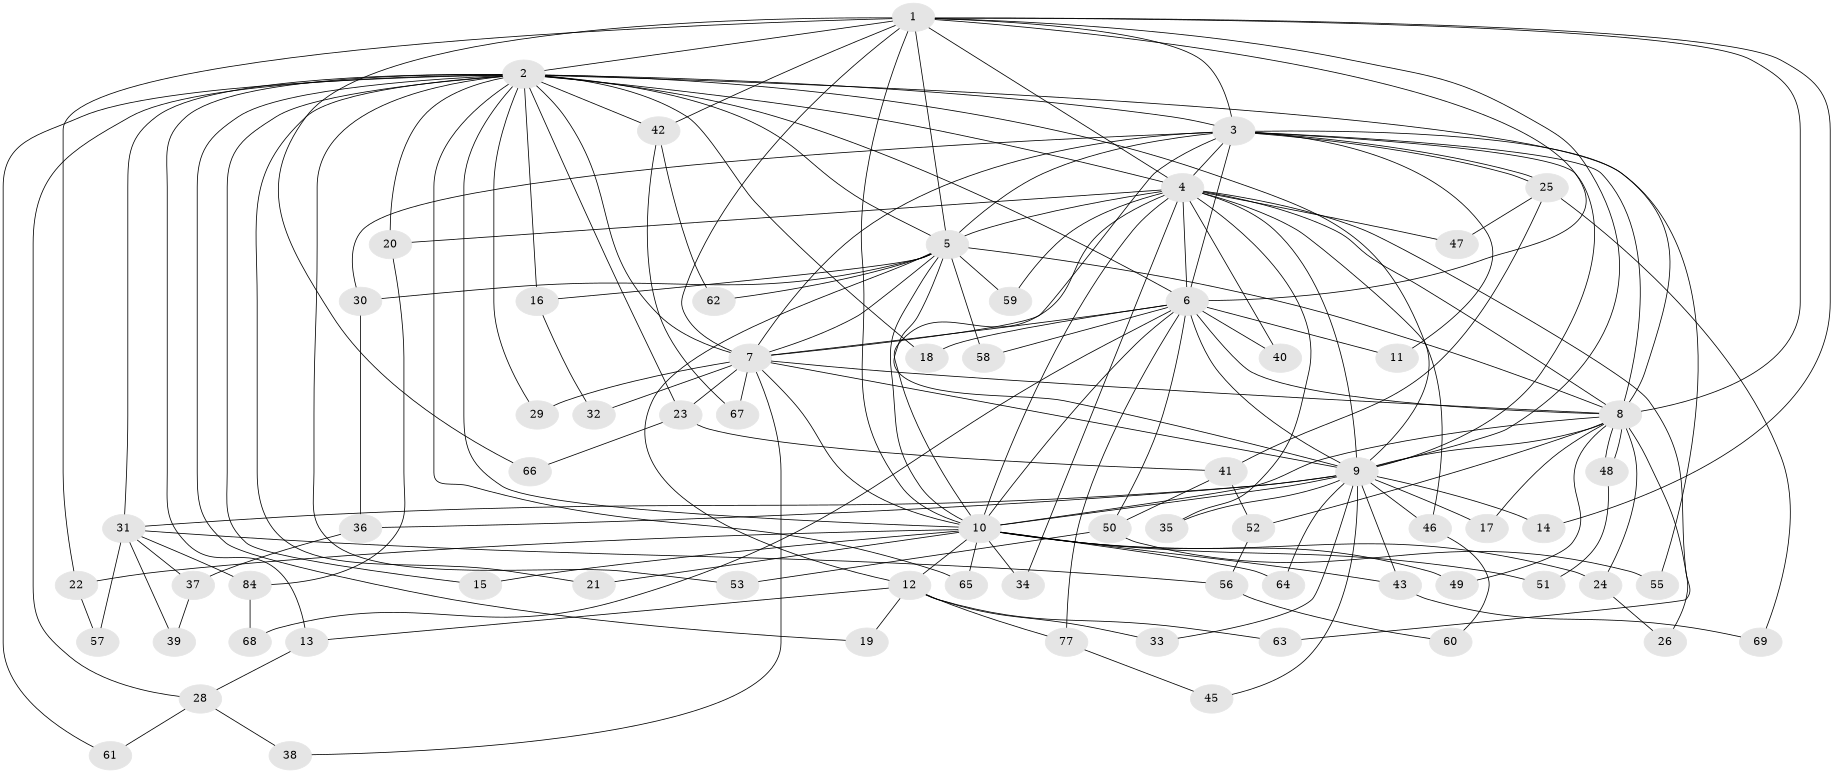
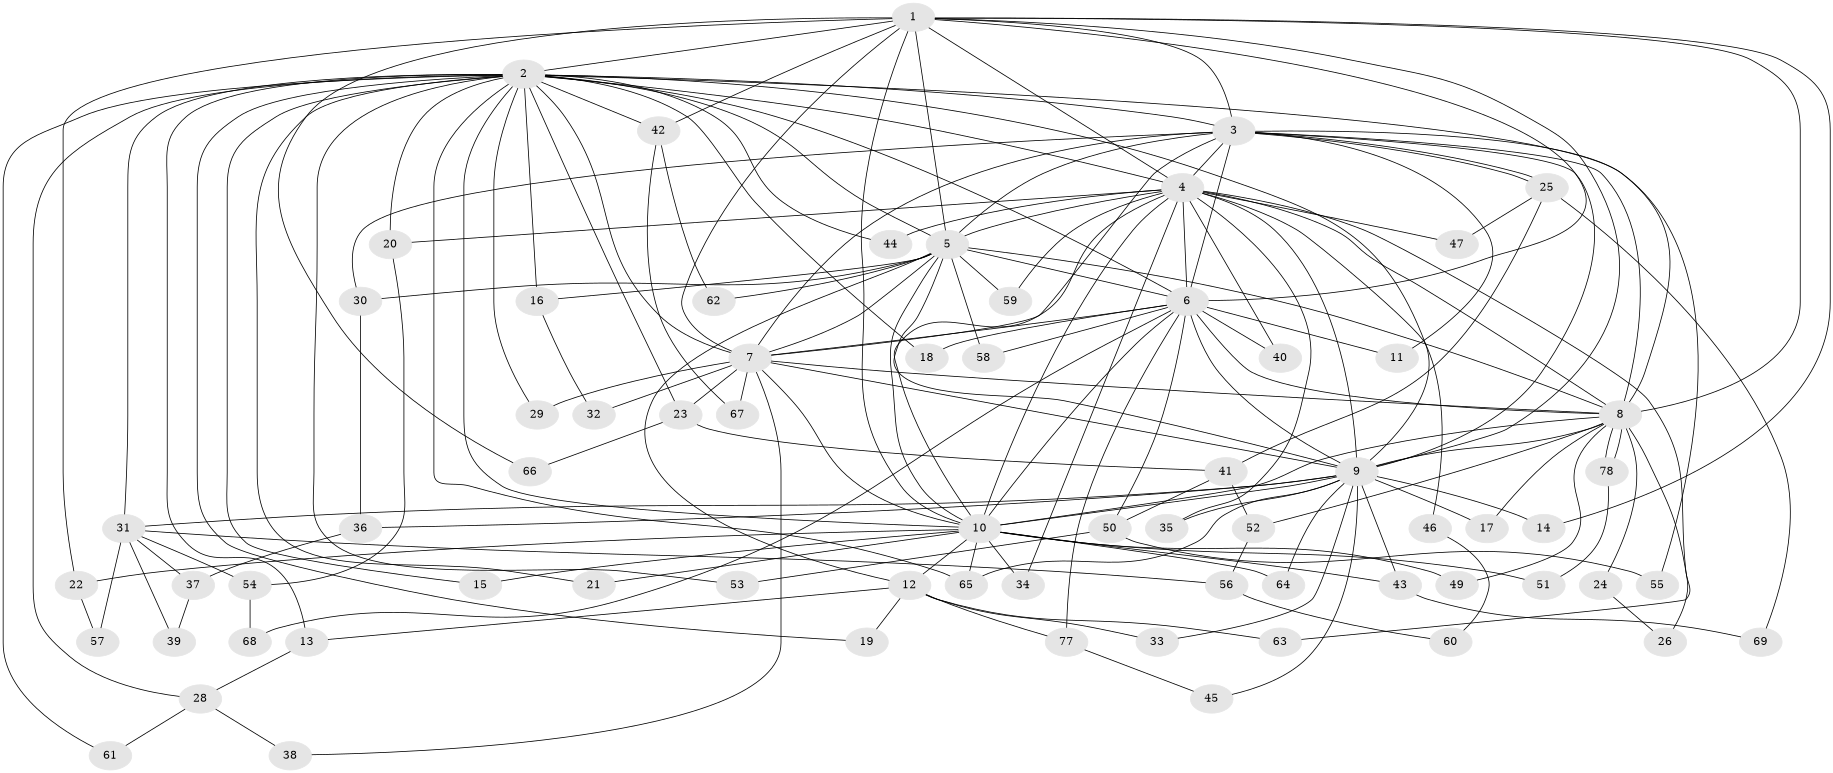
node "44": added
edge "5" -- "6": added
node "48": label "48" -> "78"
edge "9" -- "46": now "9" -- "65"
edge "10" -- "24": removed
node "84": label "84" -> "54"
